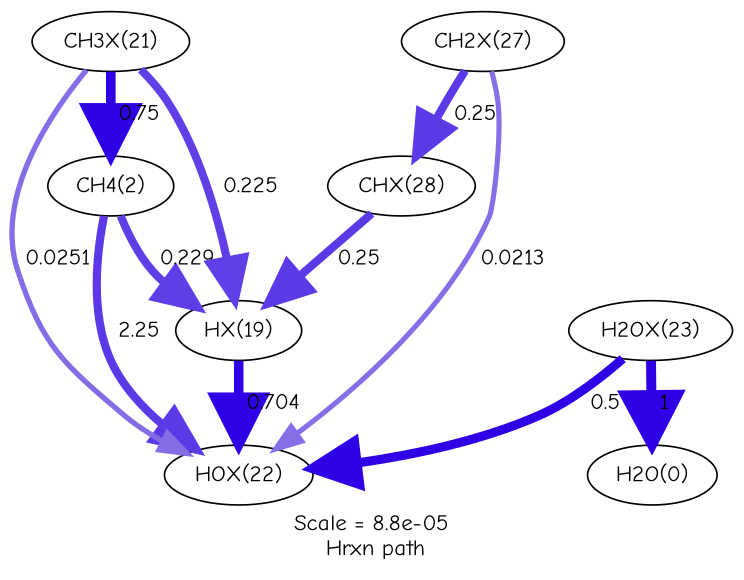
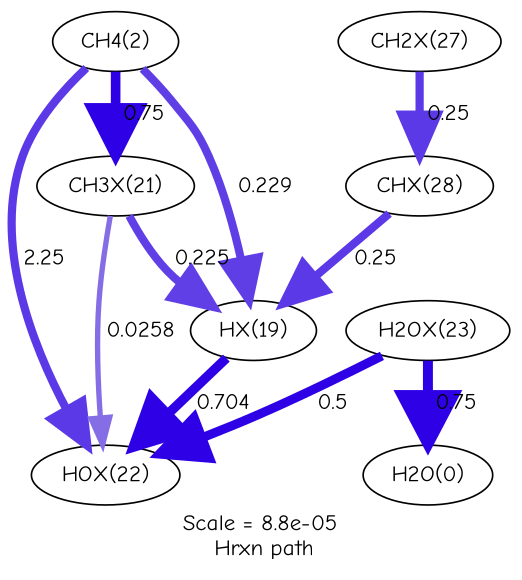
edge "CH3X(21)" -> "CH4(2)": reversed
edge "CH3X(21)" -> "HOX(22)": label " 0.0251" -> " 0.0258"
edge "CH2X(27)" -> "HOX(22)": removed, label "0.0213"
edge "H2OX(23)" -> "H2O(0)": label " 1" -> " 0.75"
